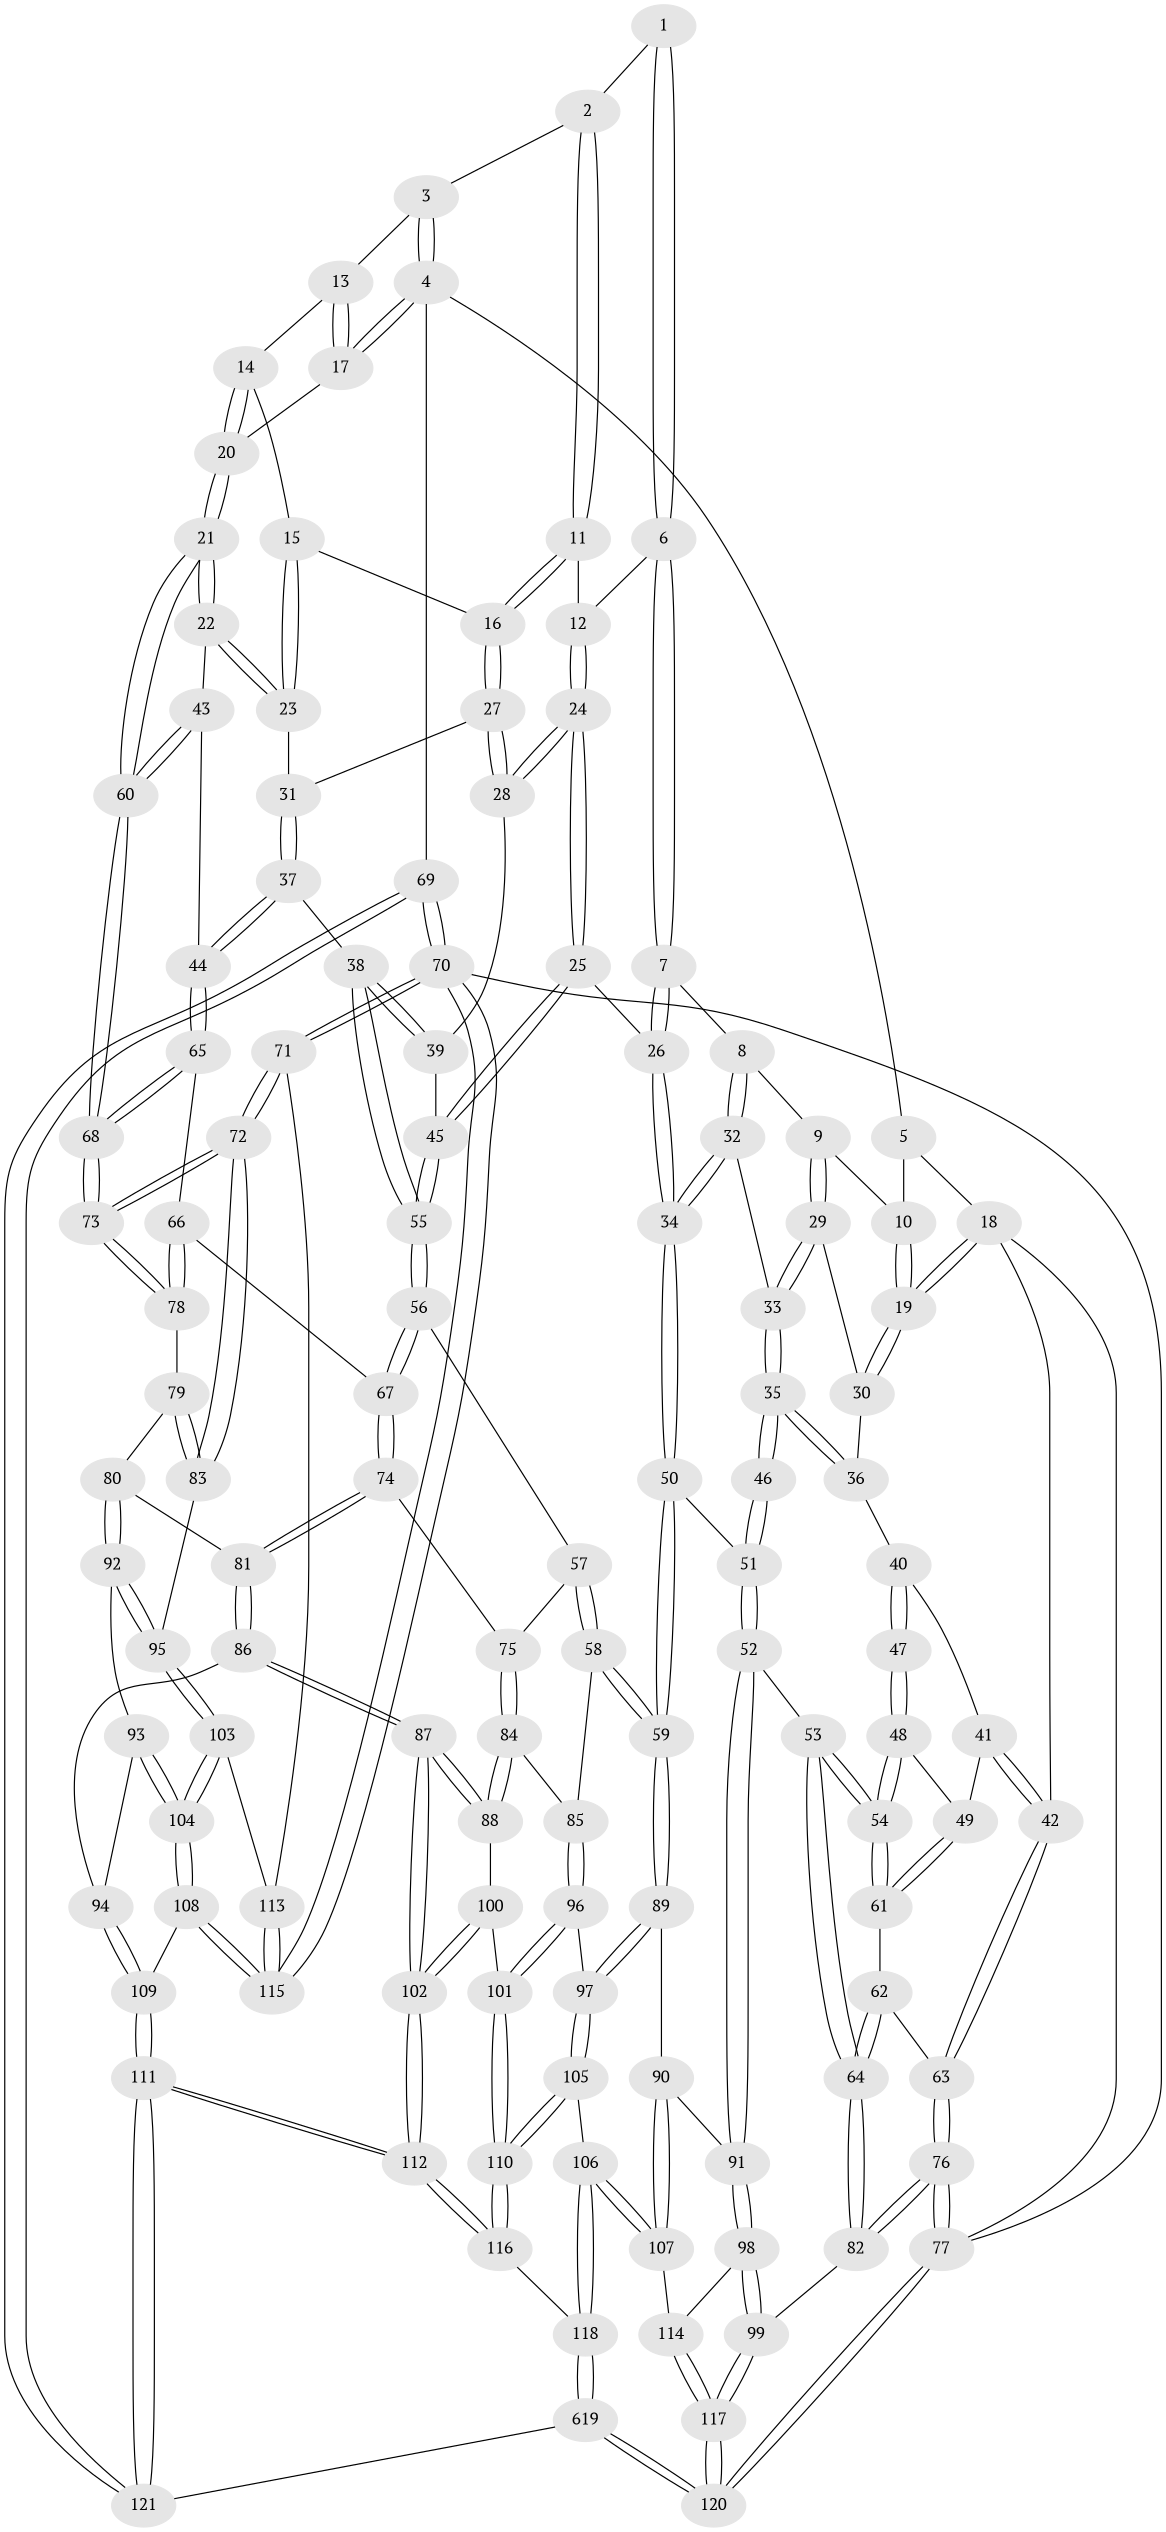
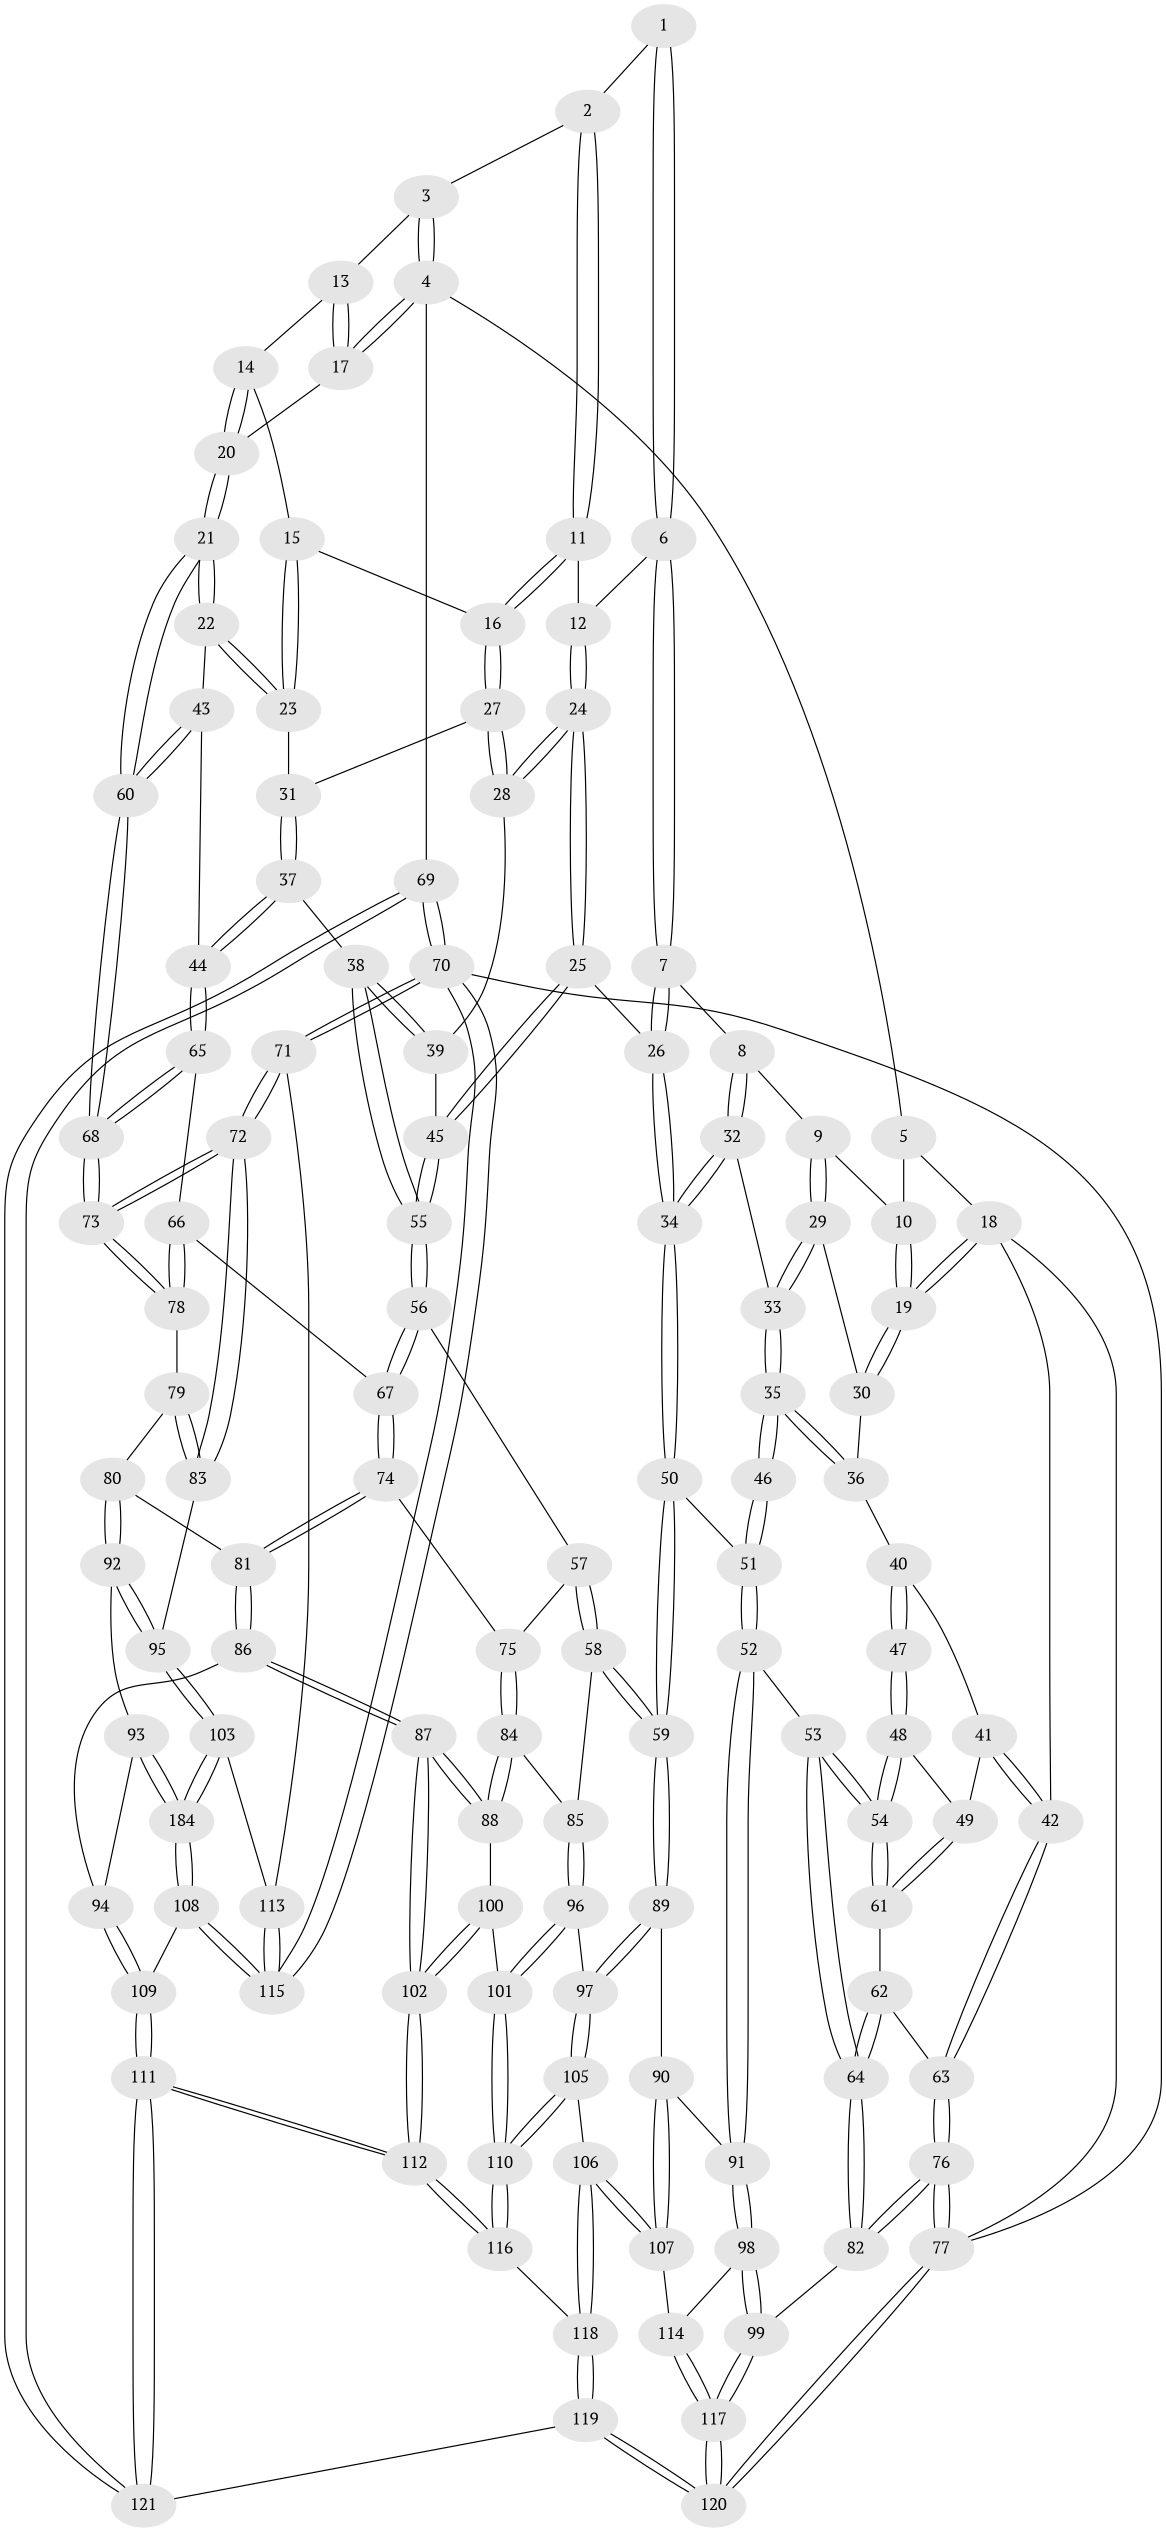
node "104": label "104" -> "184"
node "619": label "619" -> "119"
